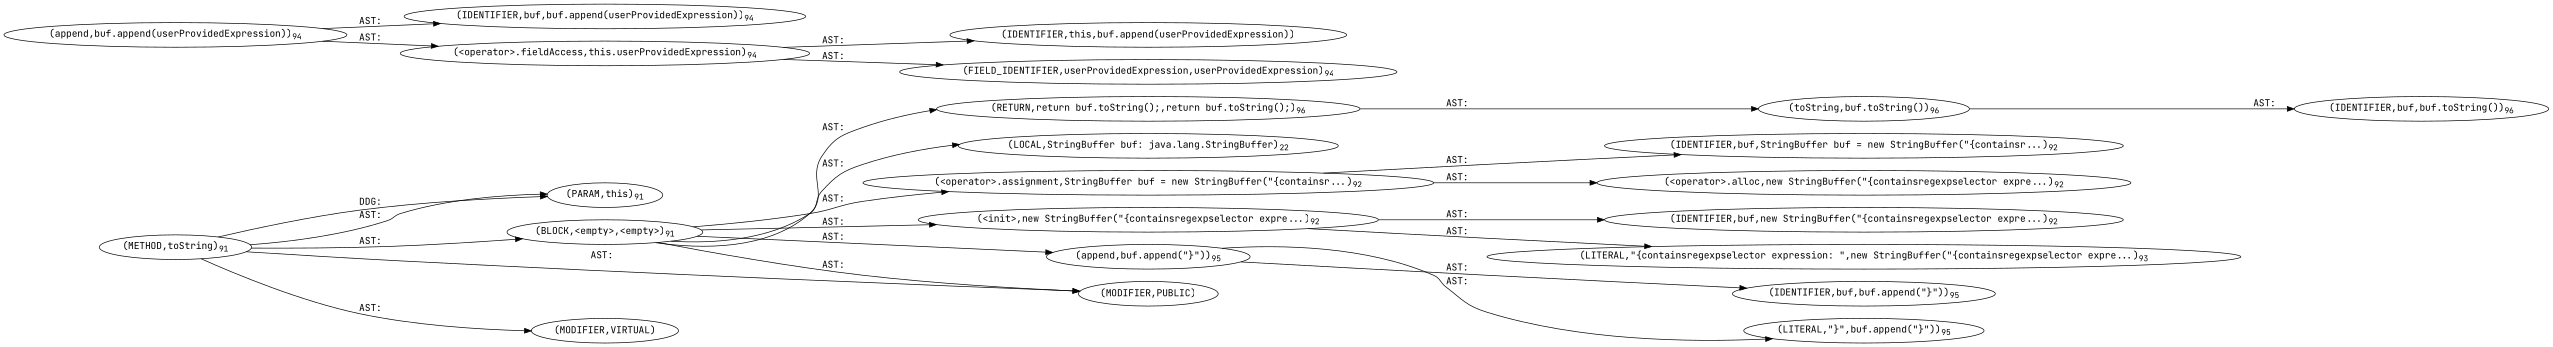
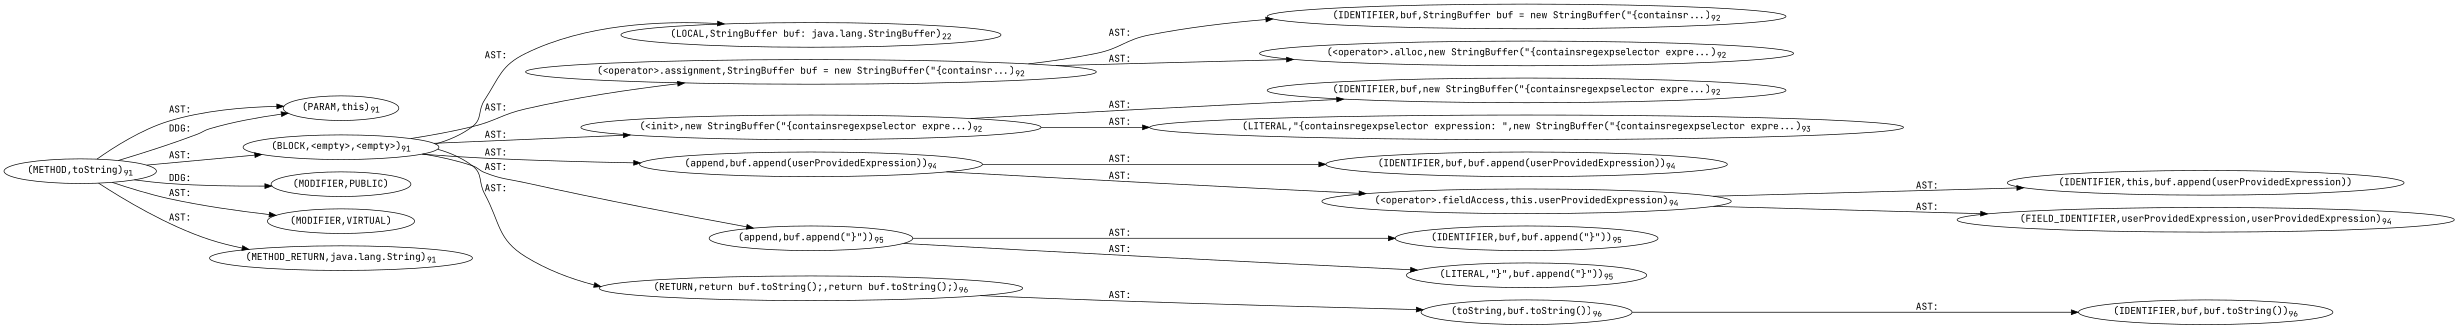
edge "(METHOD,toString)" -> "(MODIFIER,PUBLIC)": label "AST: " -> "DDG: "
node "(METHOD_RETURN,java.lang.String)": added
edge "(BLOCK,<empty>,<empty>)" -> "(MODIFIER,PUBLIC)": now "(BLOCK,<empty>,<empty>)" -> "(append,buf.append(userProvidedExpression))"
